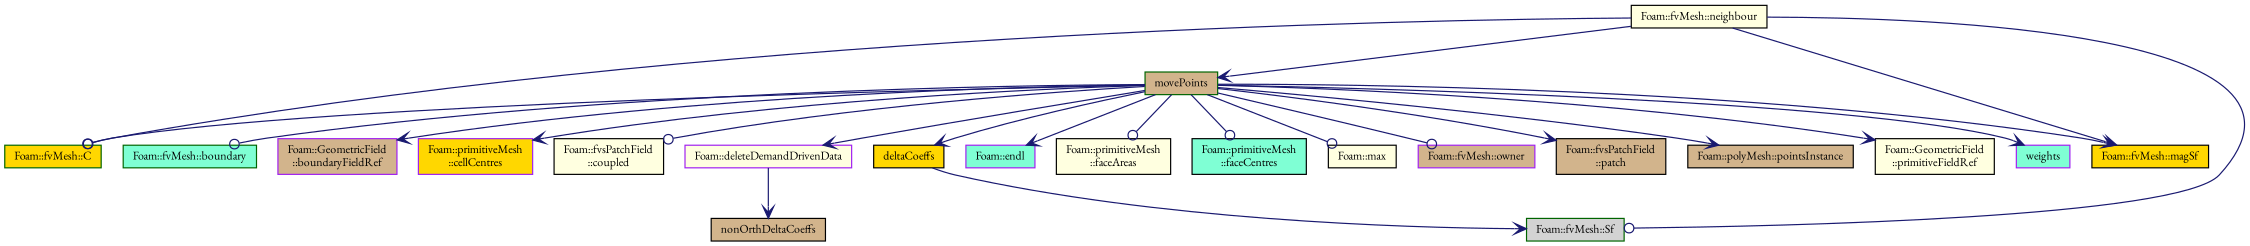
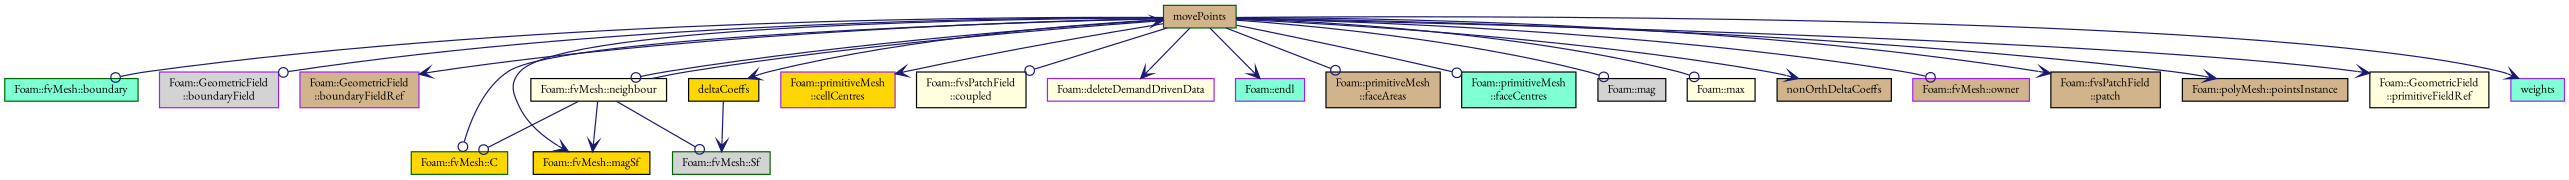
edge "movePoints" -> "Foam::fvMesh::neighbour": added
node "Foam::GeometricField ::boundaryField": added
node "Foam::mag": added
node "Foam::primitiveMesh ::faceAreas": fillcolor lightyellow -> tan
edge "Foam::deleteDemandDrivenData" -> "nonOrthDeltaCoeffs": now "movePoints" -> "nonOrthDeltaCoeffs"
